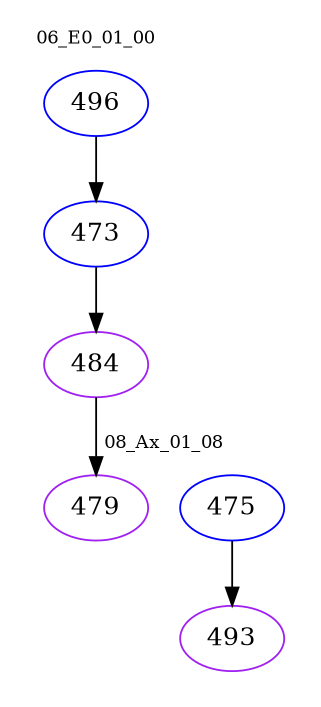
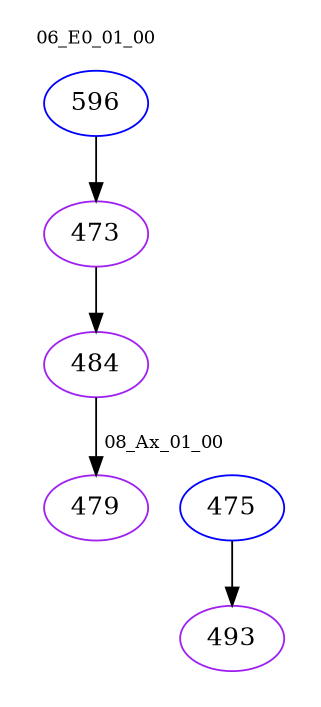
node "496": label "496" -> "596"
node "473": color blue -> purple
cluster "08_Ax_01_08": label "08_Ax_01_08" -> "08_Ax_01_00"
